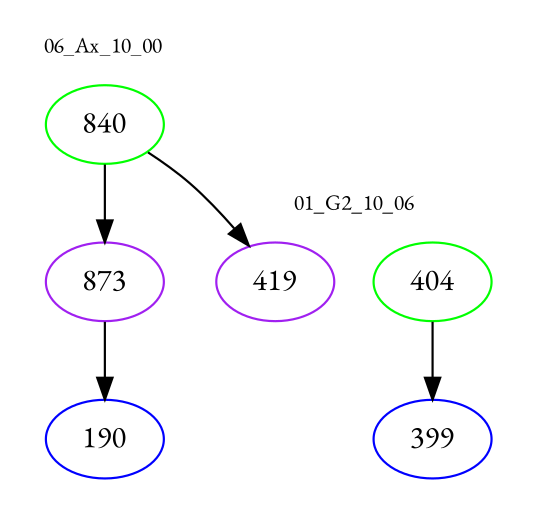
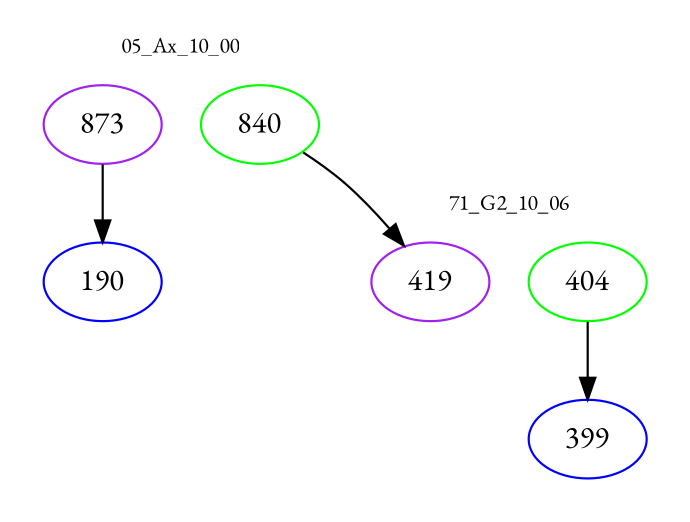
cluster "06_Ax_10_00": label "06_Ax_10_00" -> "05_Ax_10_00"
edge "840" -> "873": removed
cluster "01_G2_10_06": label "01_G2_10_06" -> "71_G2_10_06"
